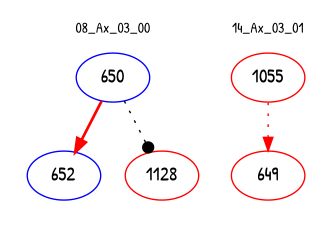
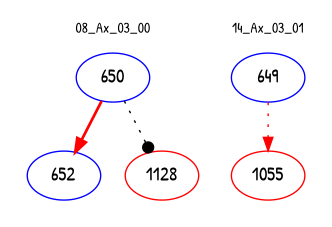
edge "1055" -> "649": reversed
node "649": color red -> blue
